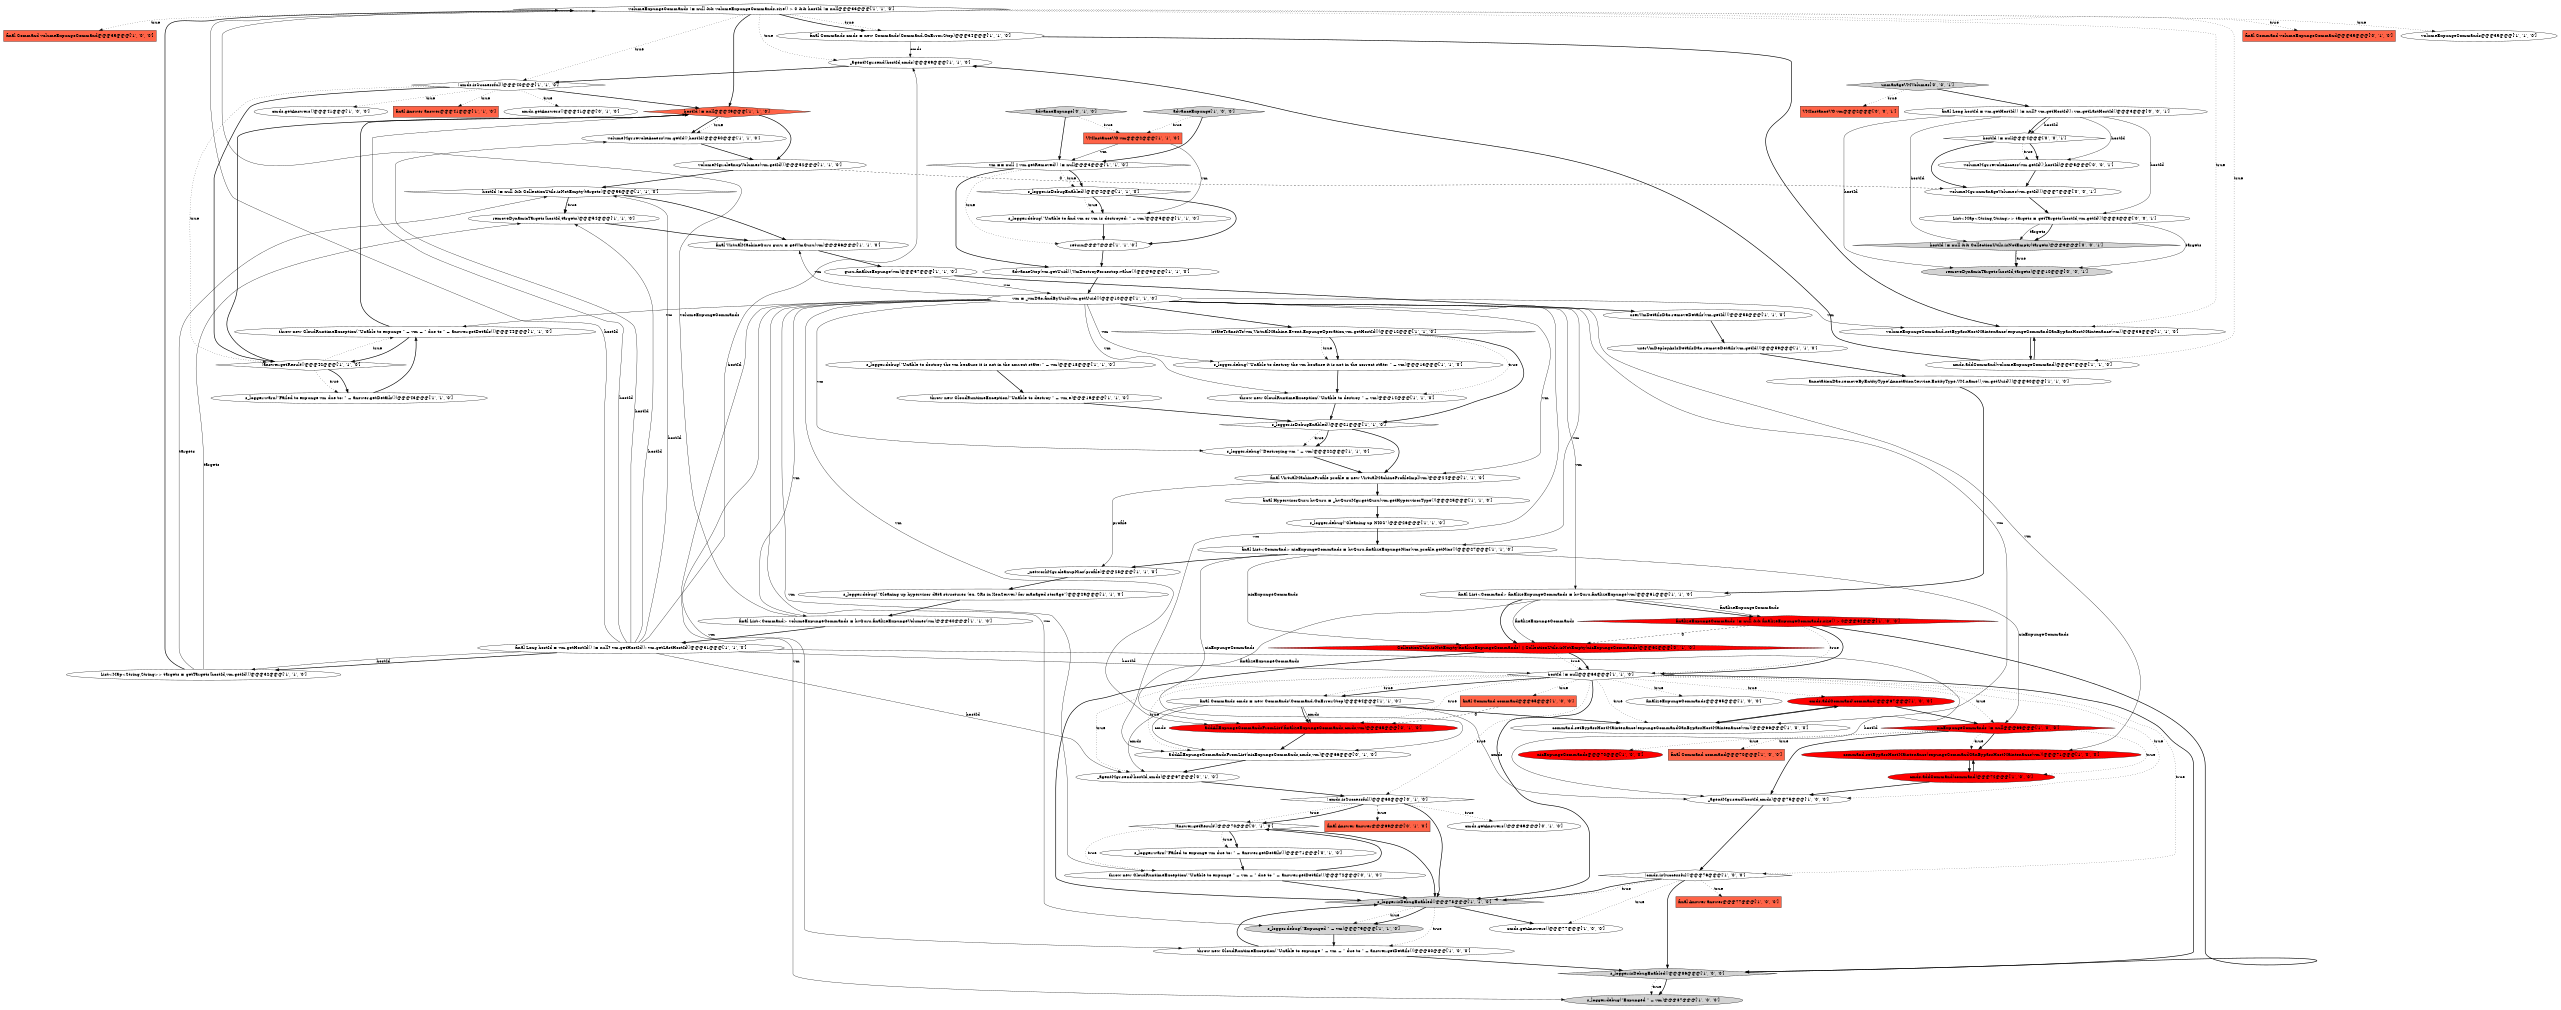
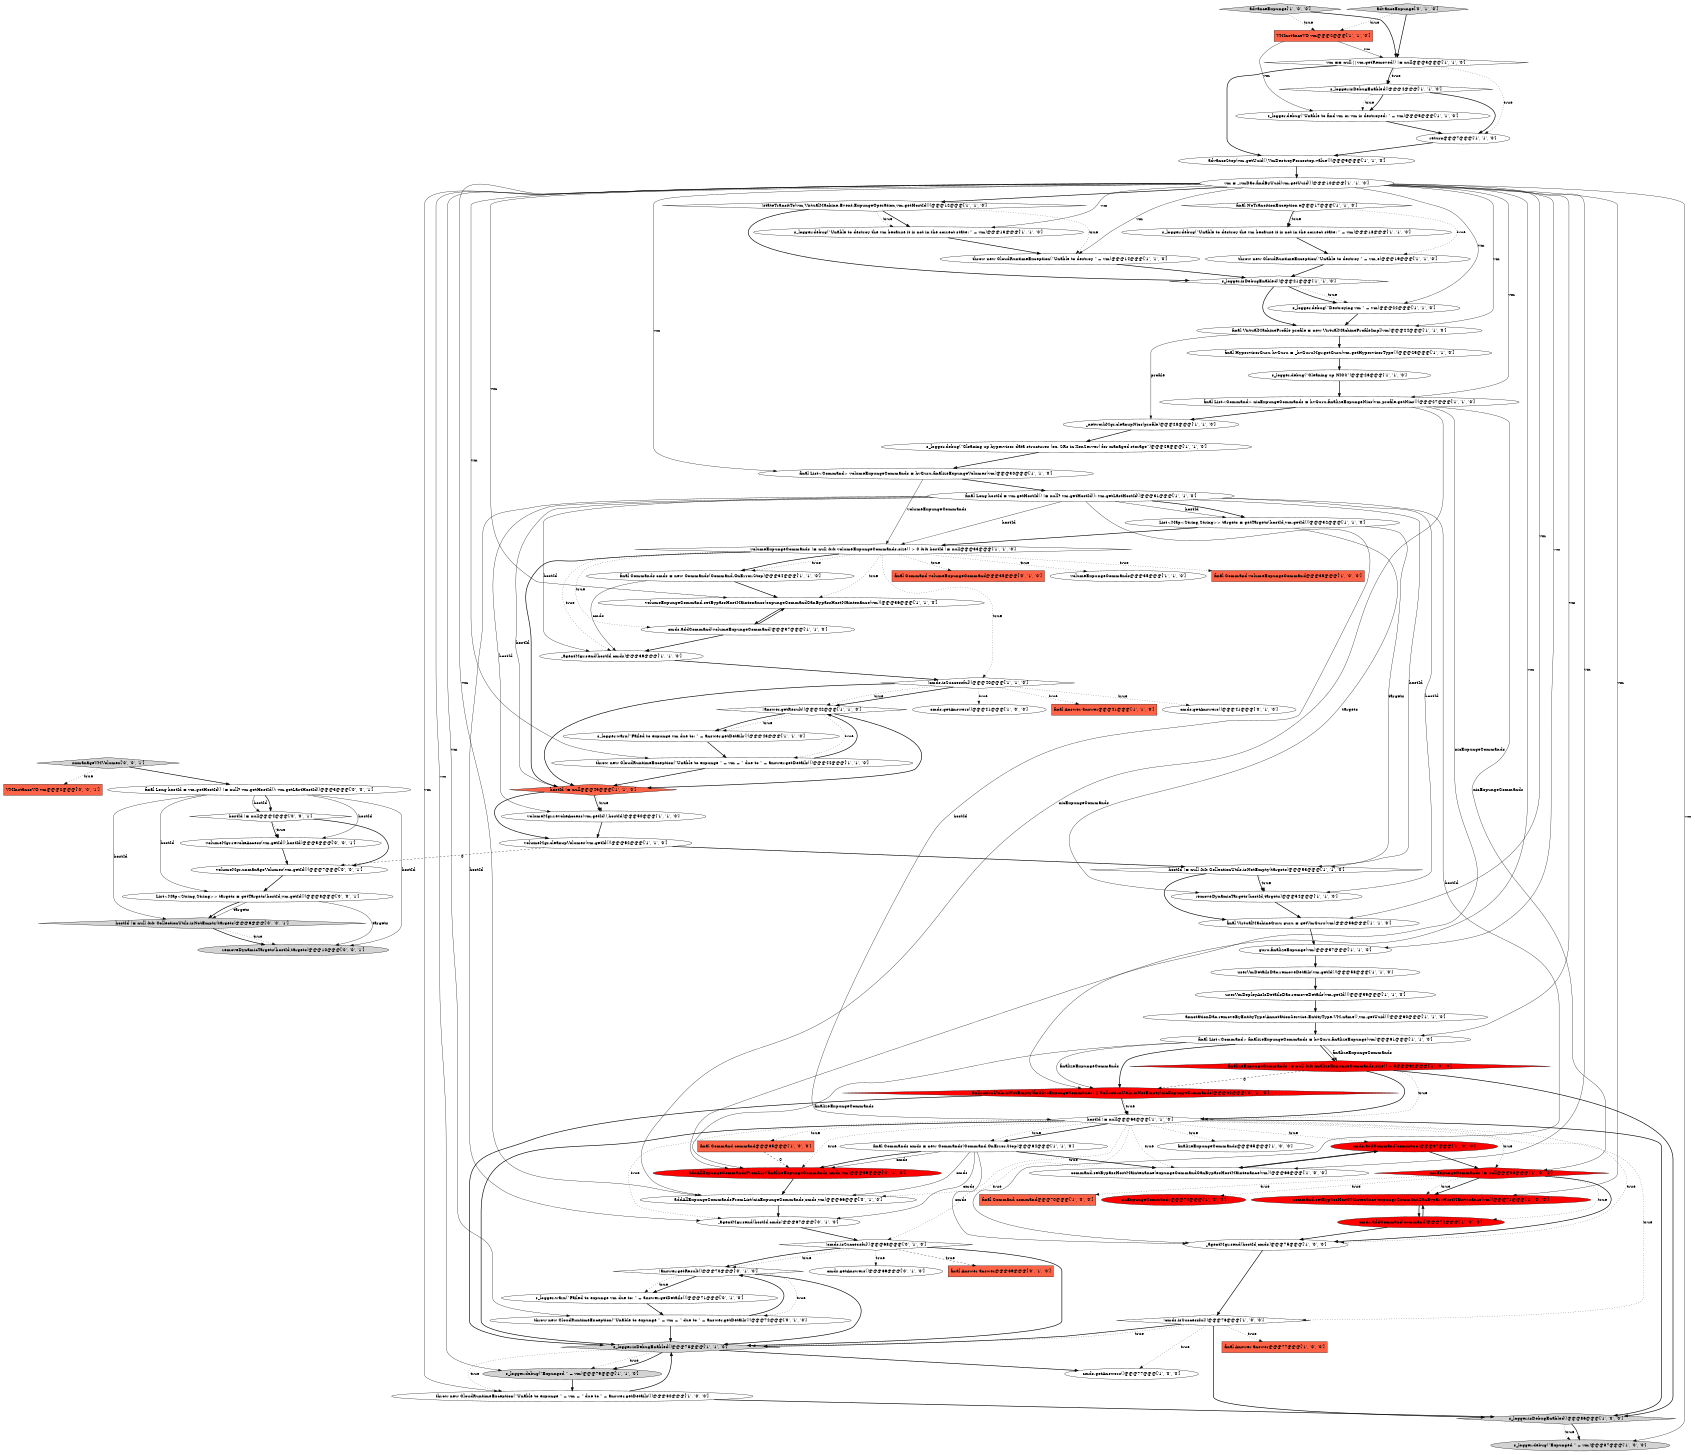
node "final NoTransitionException e@@@17@@@['1', '1', '0']": added
edge "guru.finalizeExpunge(vm)@@@57@@@['1', '1', '0']" -> "vm = _vmDao.findByUuid(vm.getUuid())@@@10@@@['1', '1', '0']": reversed
